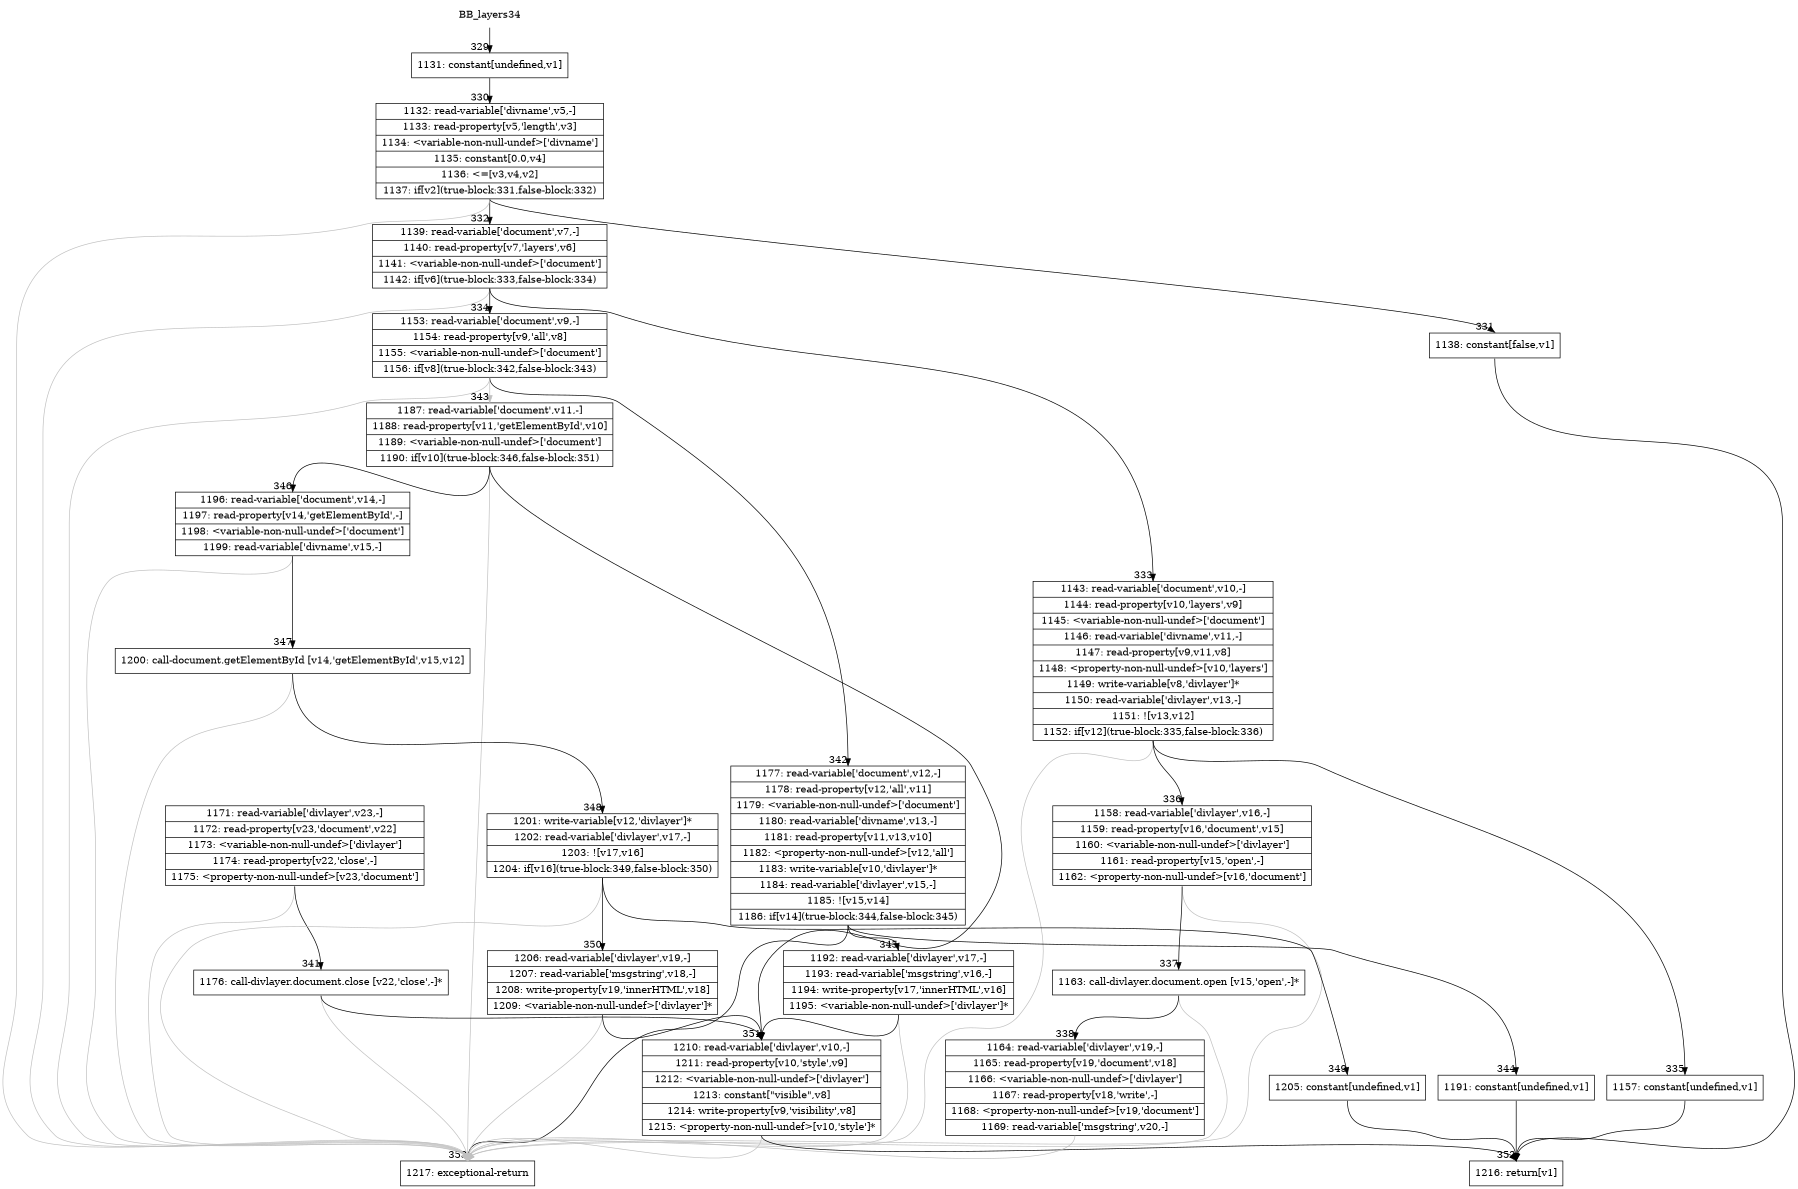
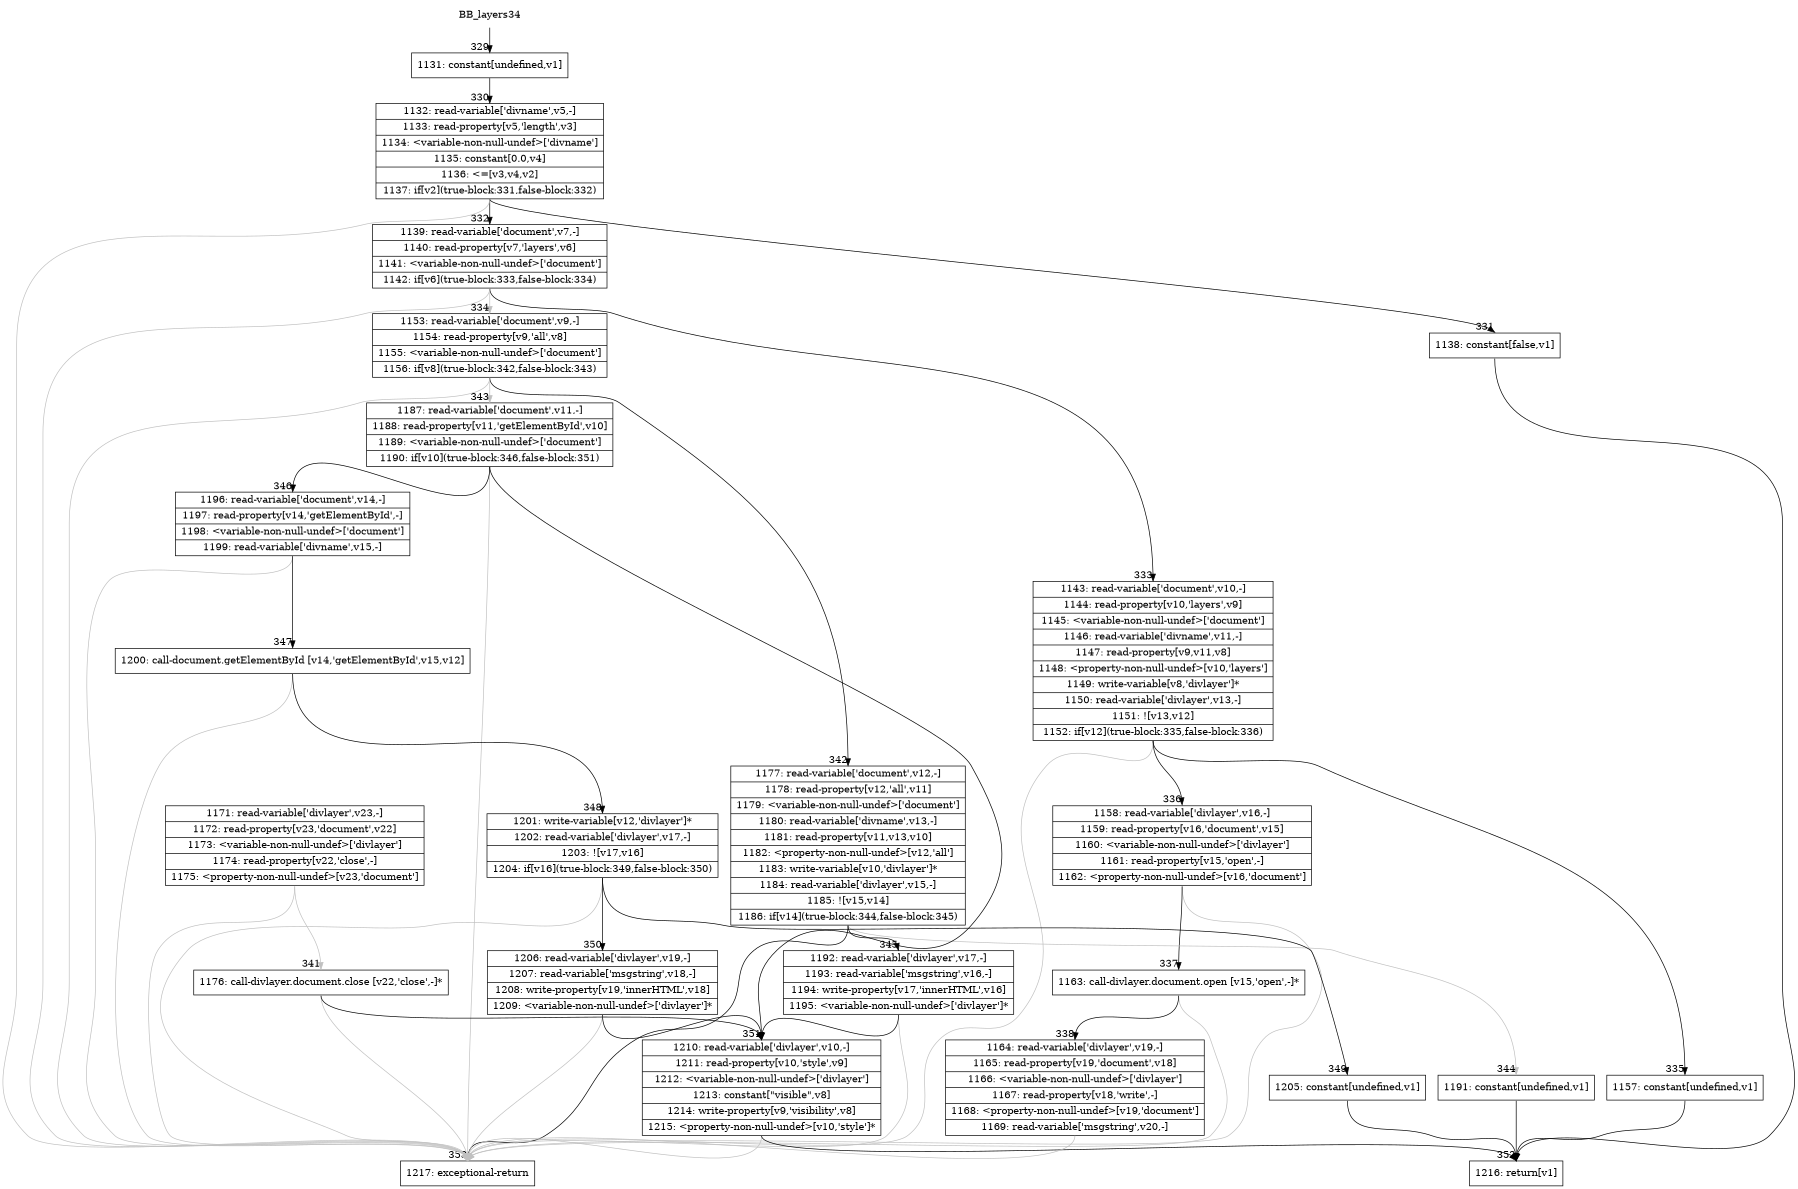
edge "1139: read-variable['document',v7,-]" -> "1153: read-variable['document',v9,-]": color black -> gray
edge "1171: read-variable['divlayer',v23,-]" -> "1176: call-divlayer.document.close [v22,'close',-]*": color black -> gray
edge "1177: read-variable['document',v12,-]" -> "1191: constant[undefined,v1]": color black -> gray
